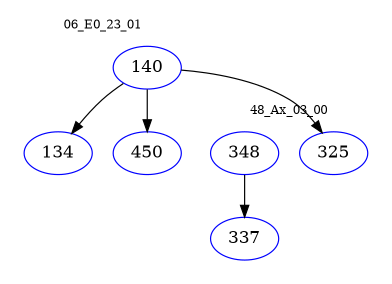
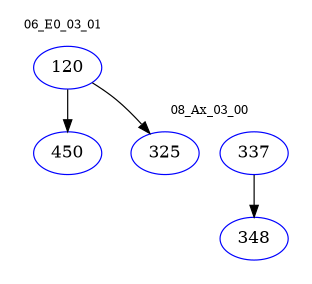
cluster "06_E0_23_01": label "06_E0_23_01" -> "06_E0_03_01"
node "140": label "140" -> "120"
cluster "48_Ax_03_00": label "48_Ax_03_00" -> "08_Ax_03_00"
node "134": removed
edge "348" -> "337": reversed
